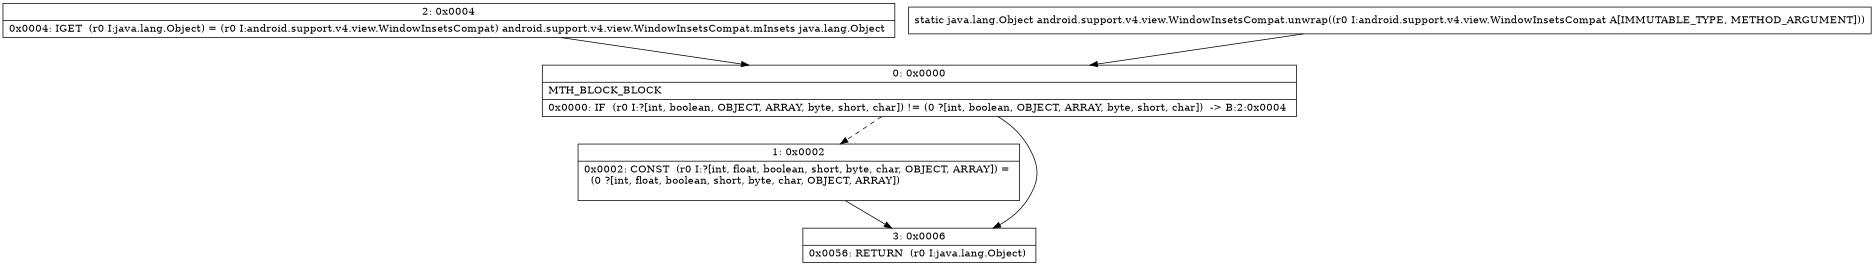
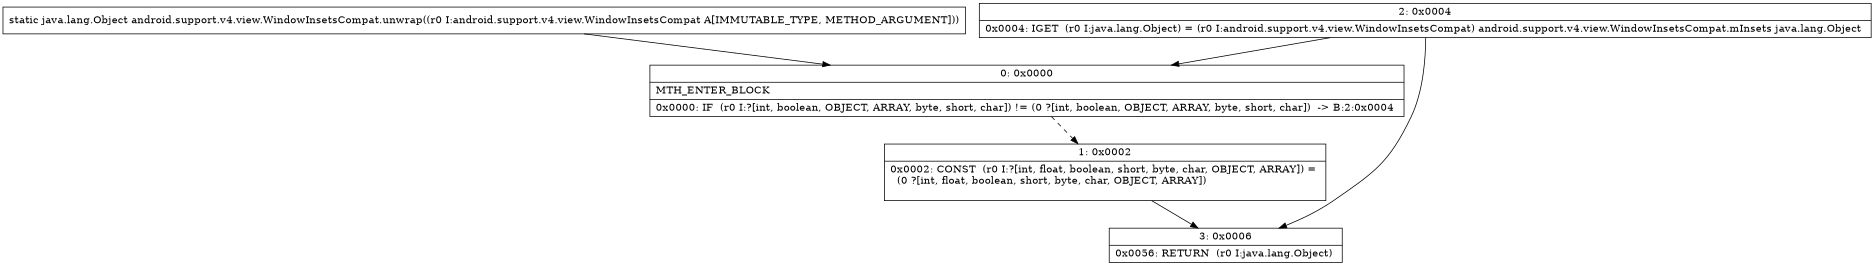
node "0: 0x0000": text "MTH_BLOCK_BLOCK" -> "MTH_ENTER_BLOCK"
edge "0: 0x0000" -> "3: 0x0006": now "2: 0x0004" -> "3: 0x0006"
